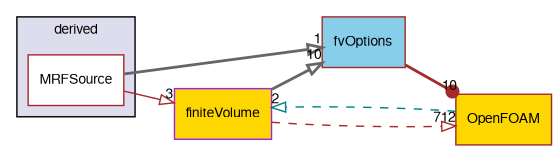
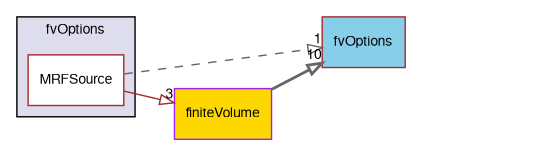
cluster "derived": label "derived" -> "fvOptions"
edge "MRFSource" -> "fvOptions": style bold -> dashed
node "OpenFOAM": removed
